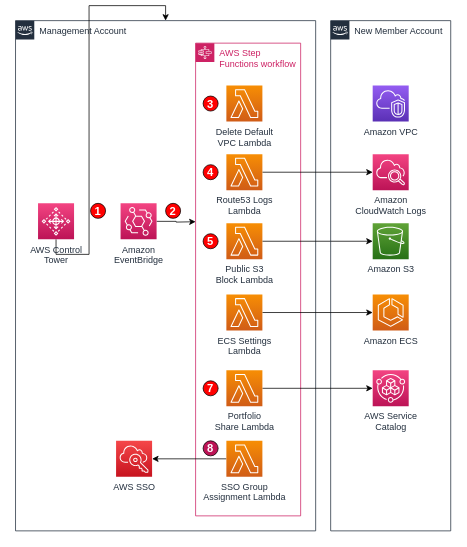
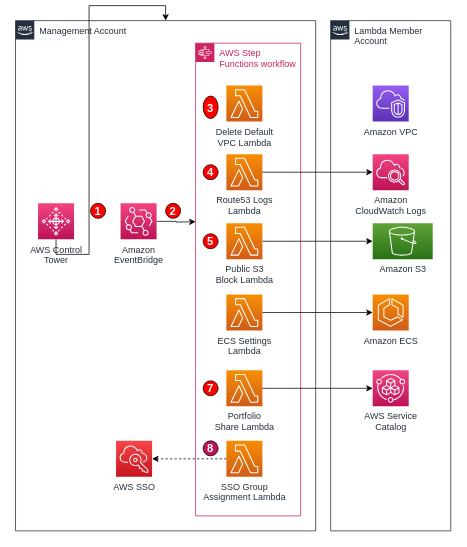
node "New Member Account": label "New Member Account" -> "Lambda Member Account"
node "3": size 15x15 -> 15x23
node "Amazon S3": size 36x36 -> 60x36
edge "SSO Group Assignment Lambda" -> "AWS SSO": style solid -> dashed
